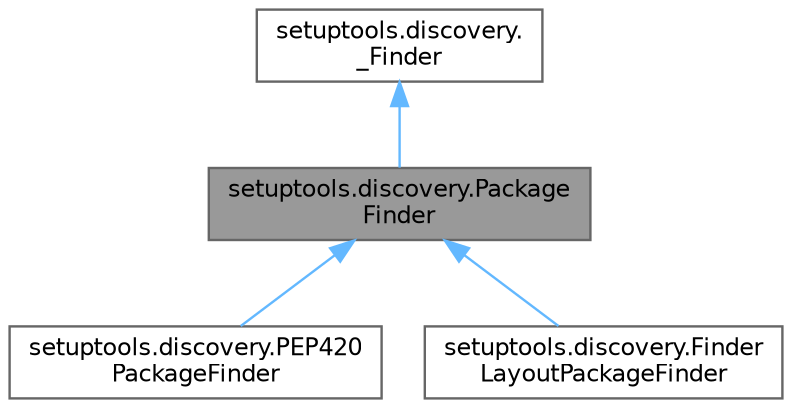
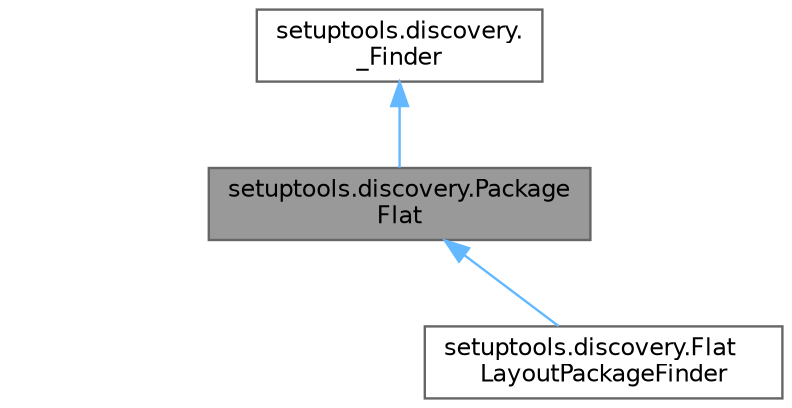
node "setuptools.discovery.Package Finder": label "setuptools.discovery.Package Finder" -> "setuptools.discovery.Package Flat"
node "setuptools.discovery.PEP420 PackageFinder": removed
node "setuptools.discovery.Finder LayoutPackageFinder": label "setuptools.discovery.Finder LayoutPackageFinder" -> "setuptools.discovery.Flat LayoutPackageFinder"
